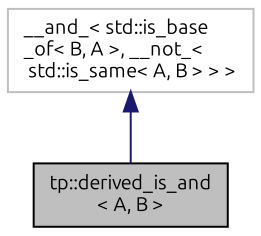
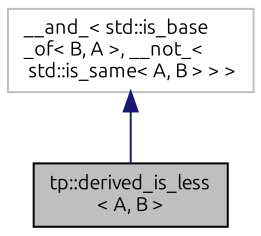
node "tp::derived_is_and < A, B >": label "tp::derived_is_and < A, B >" -> "tp::derived_is_less < A, B >"
